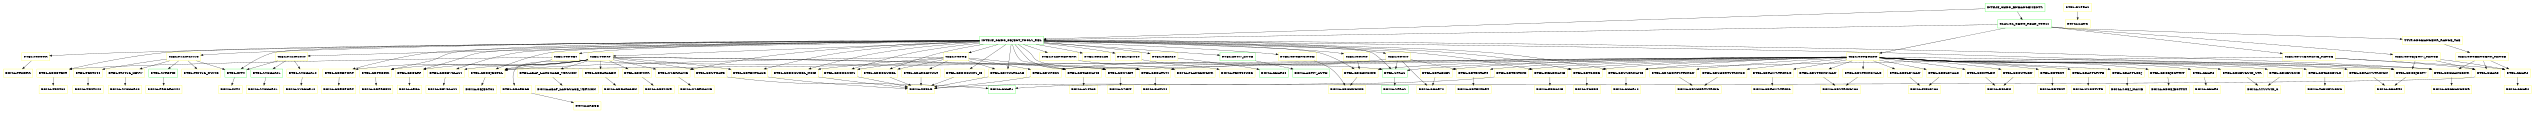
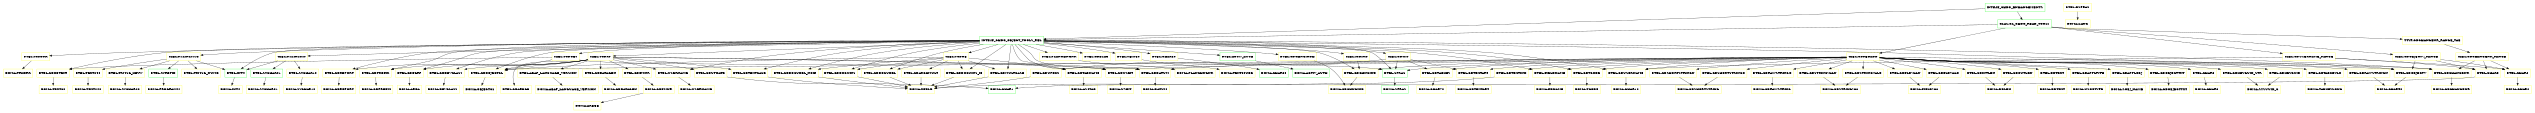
edge "TABL-TCDOB" -> "DTEL-CDUPDKZ": now "TABL-TCDOB" -> "DTEL-CDDOCUINS_IF"
edge "TABL-CDTXT" -> "DOMA-CHAR70": now "TABL-CDTXT" -> "DTEL-CDTABKEY"
edge "DTEL-CDARBGB" -> "DOMA-ARBGB": now "DOMA-CDFMNR" -> "DOMA-ARBGB"
